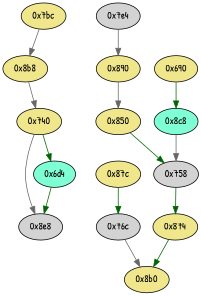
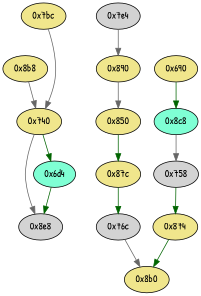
edge "0x7bc" -> "0x8b8": now "0x7bc" -> "0x740"
edge "0x850" -> "0x758": now "0x850" -> "0x87c"
